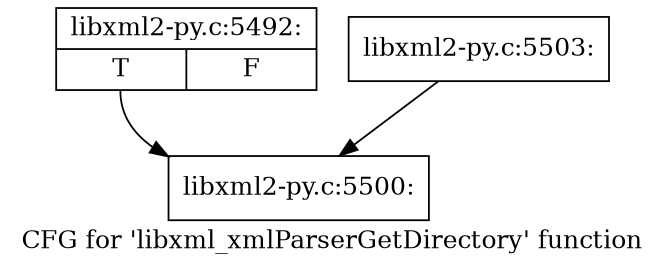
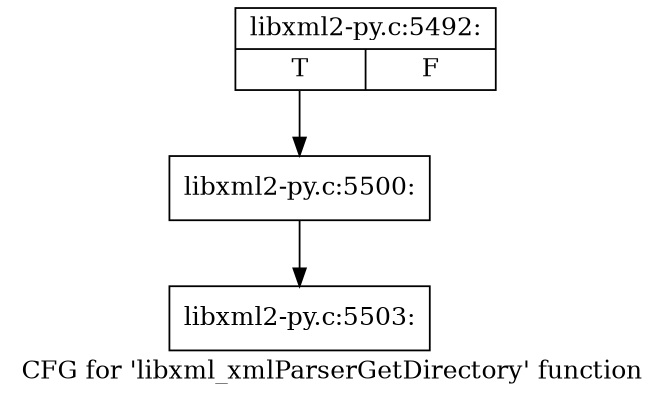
edge "libxml2-py.c:5503:" -> "libxml2-py.c:5500:": reversed
